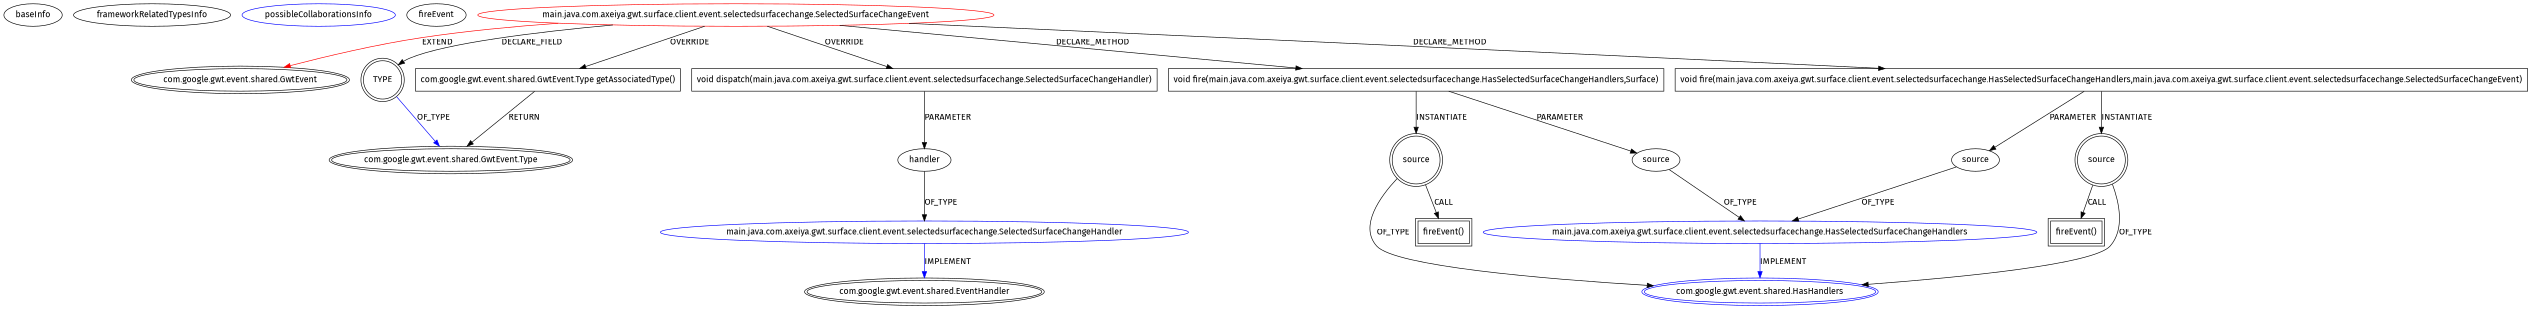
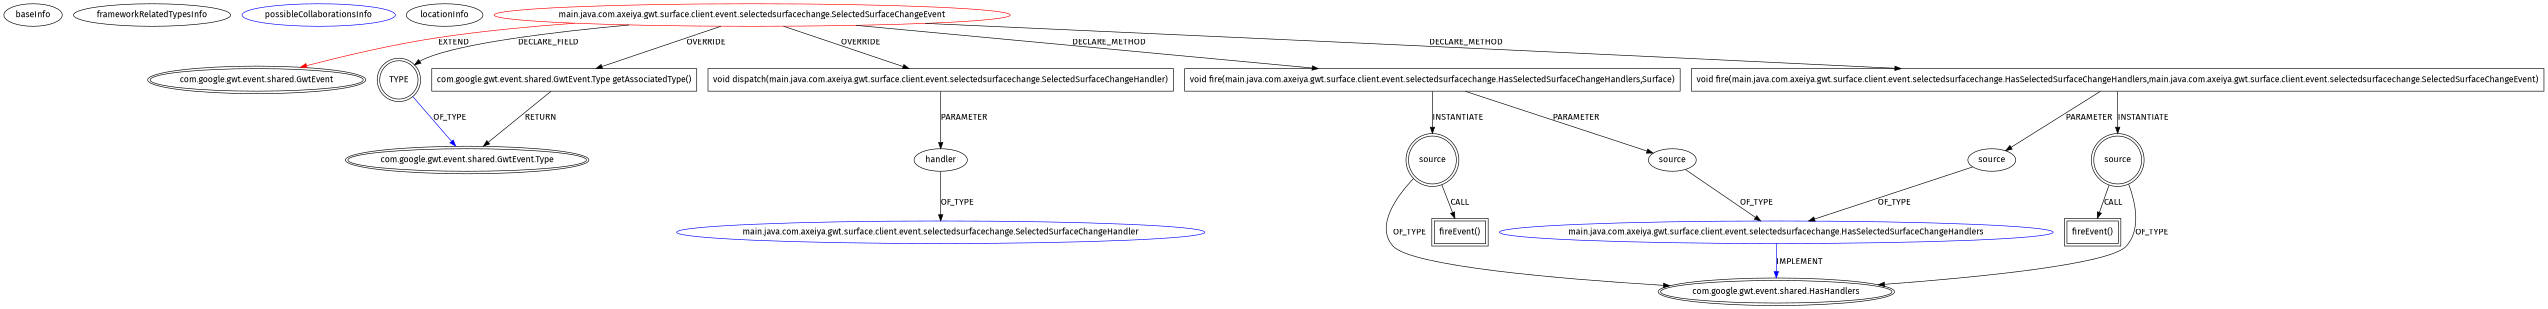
node "fireEvent": label "fireEvent" -> "locationInfo"
node "com.google.gwt.event.shared.EventHandler": removed
node "com.google.gwt.event.shared.HasHandlers": color blue -> black
